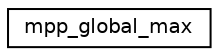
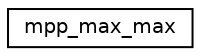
node "mpp_global_max": label "mpp_global_max" -> "mpp_max_max"
